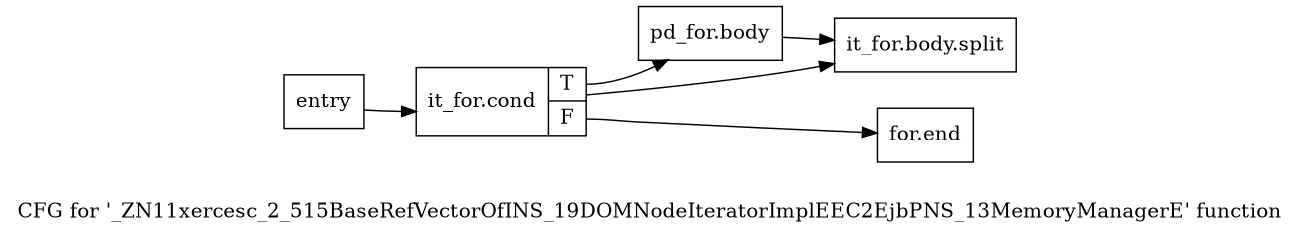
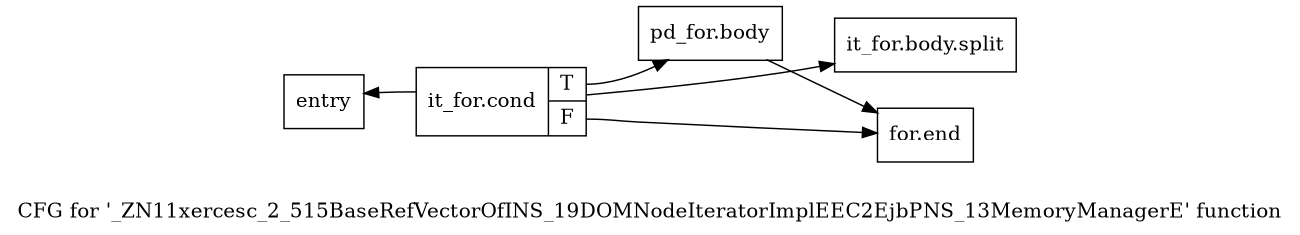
edge "pd_for.body" -> "it_for.body.split": now "pd_for.body" -> "for.end"
edge "entry" -> "it_for.cond": reversed
